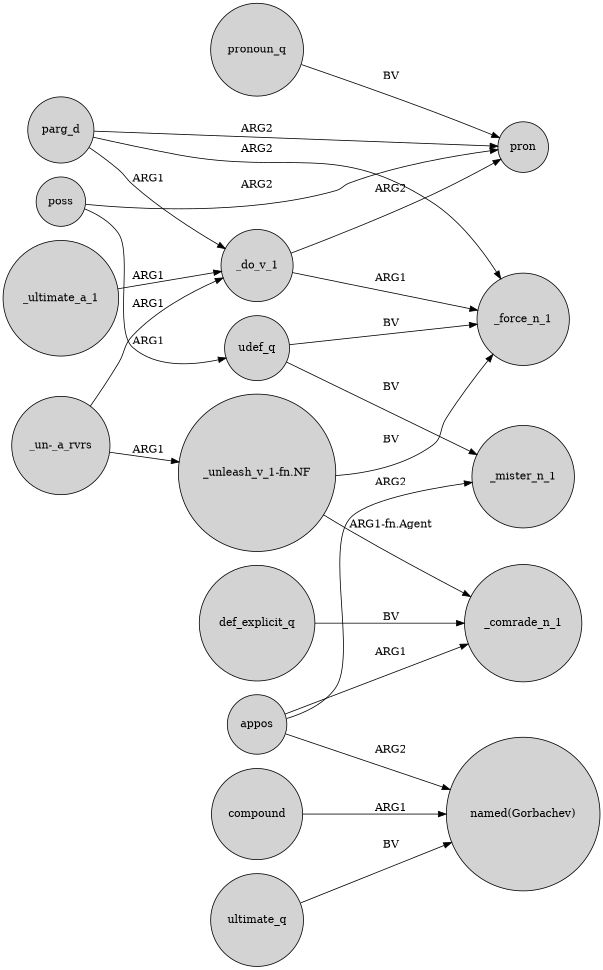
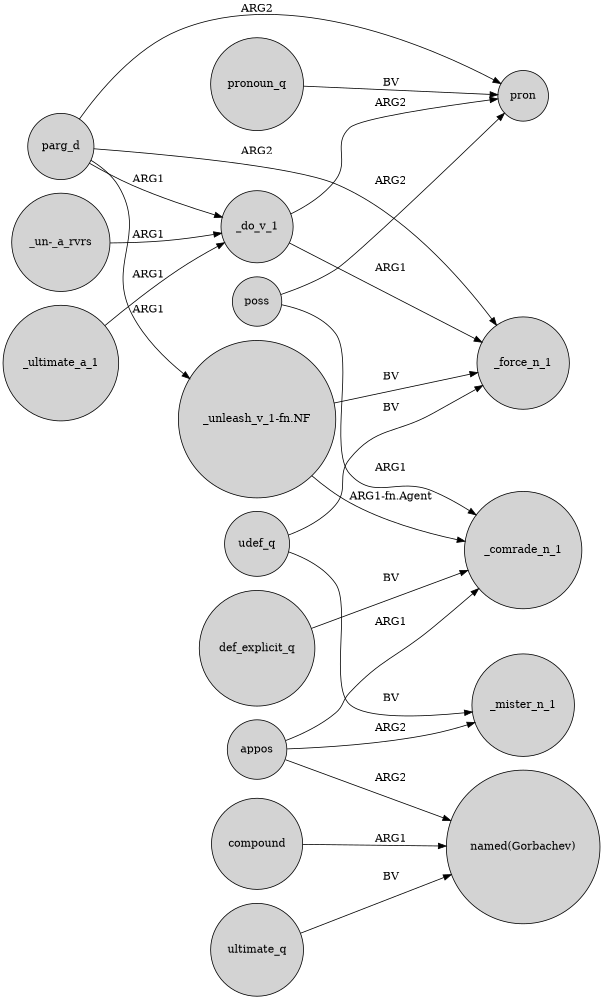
edge "poss" -> "udef_q": now "poss" -> "_comrade_n_1"
edge "_un-_a_rvrs" -> "_unleash_v_1-fn.NF": now "parg_d" -> "_unleash_v_1-fn.NF"
